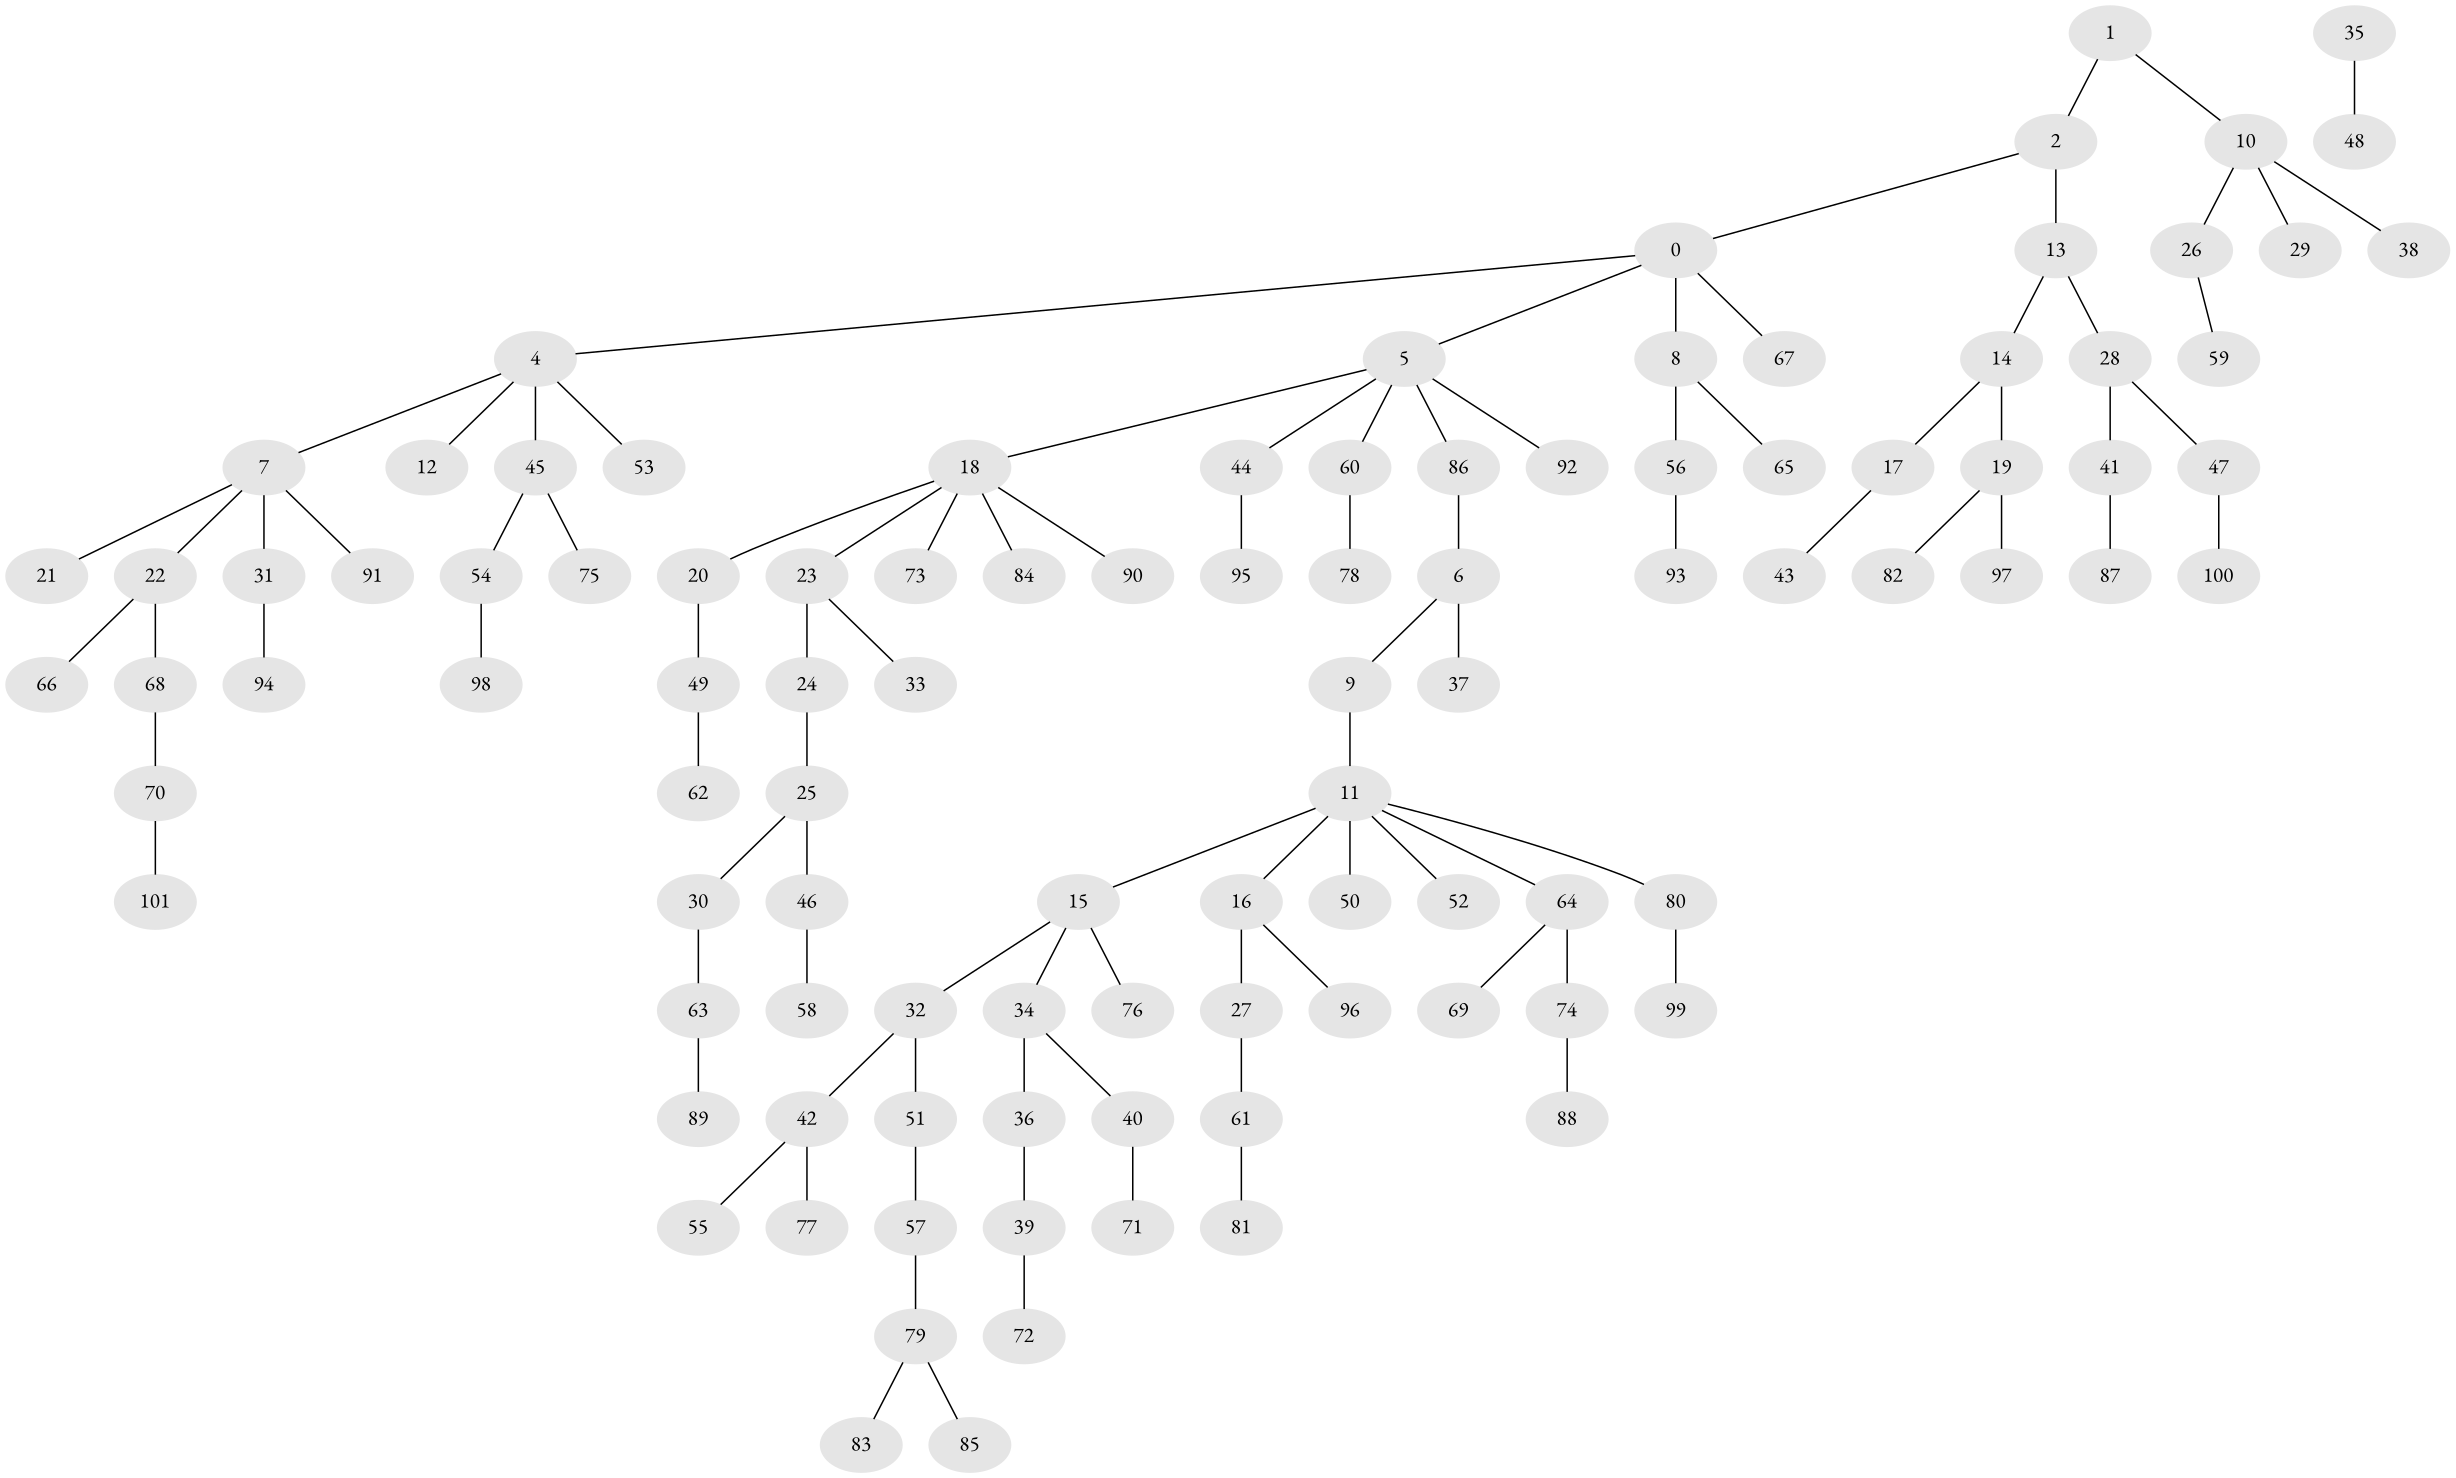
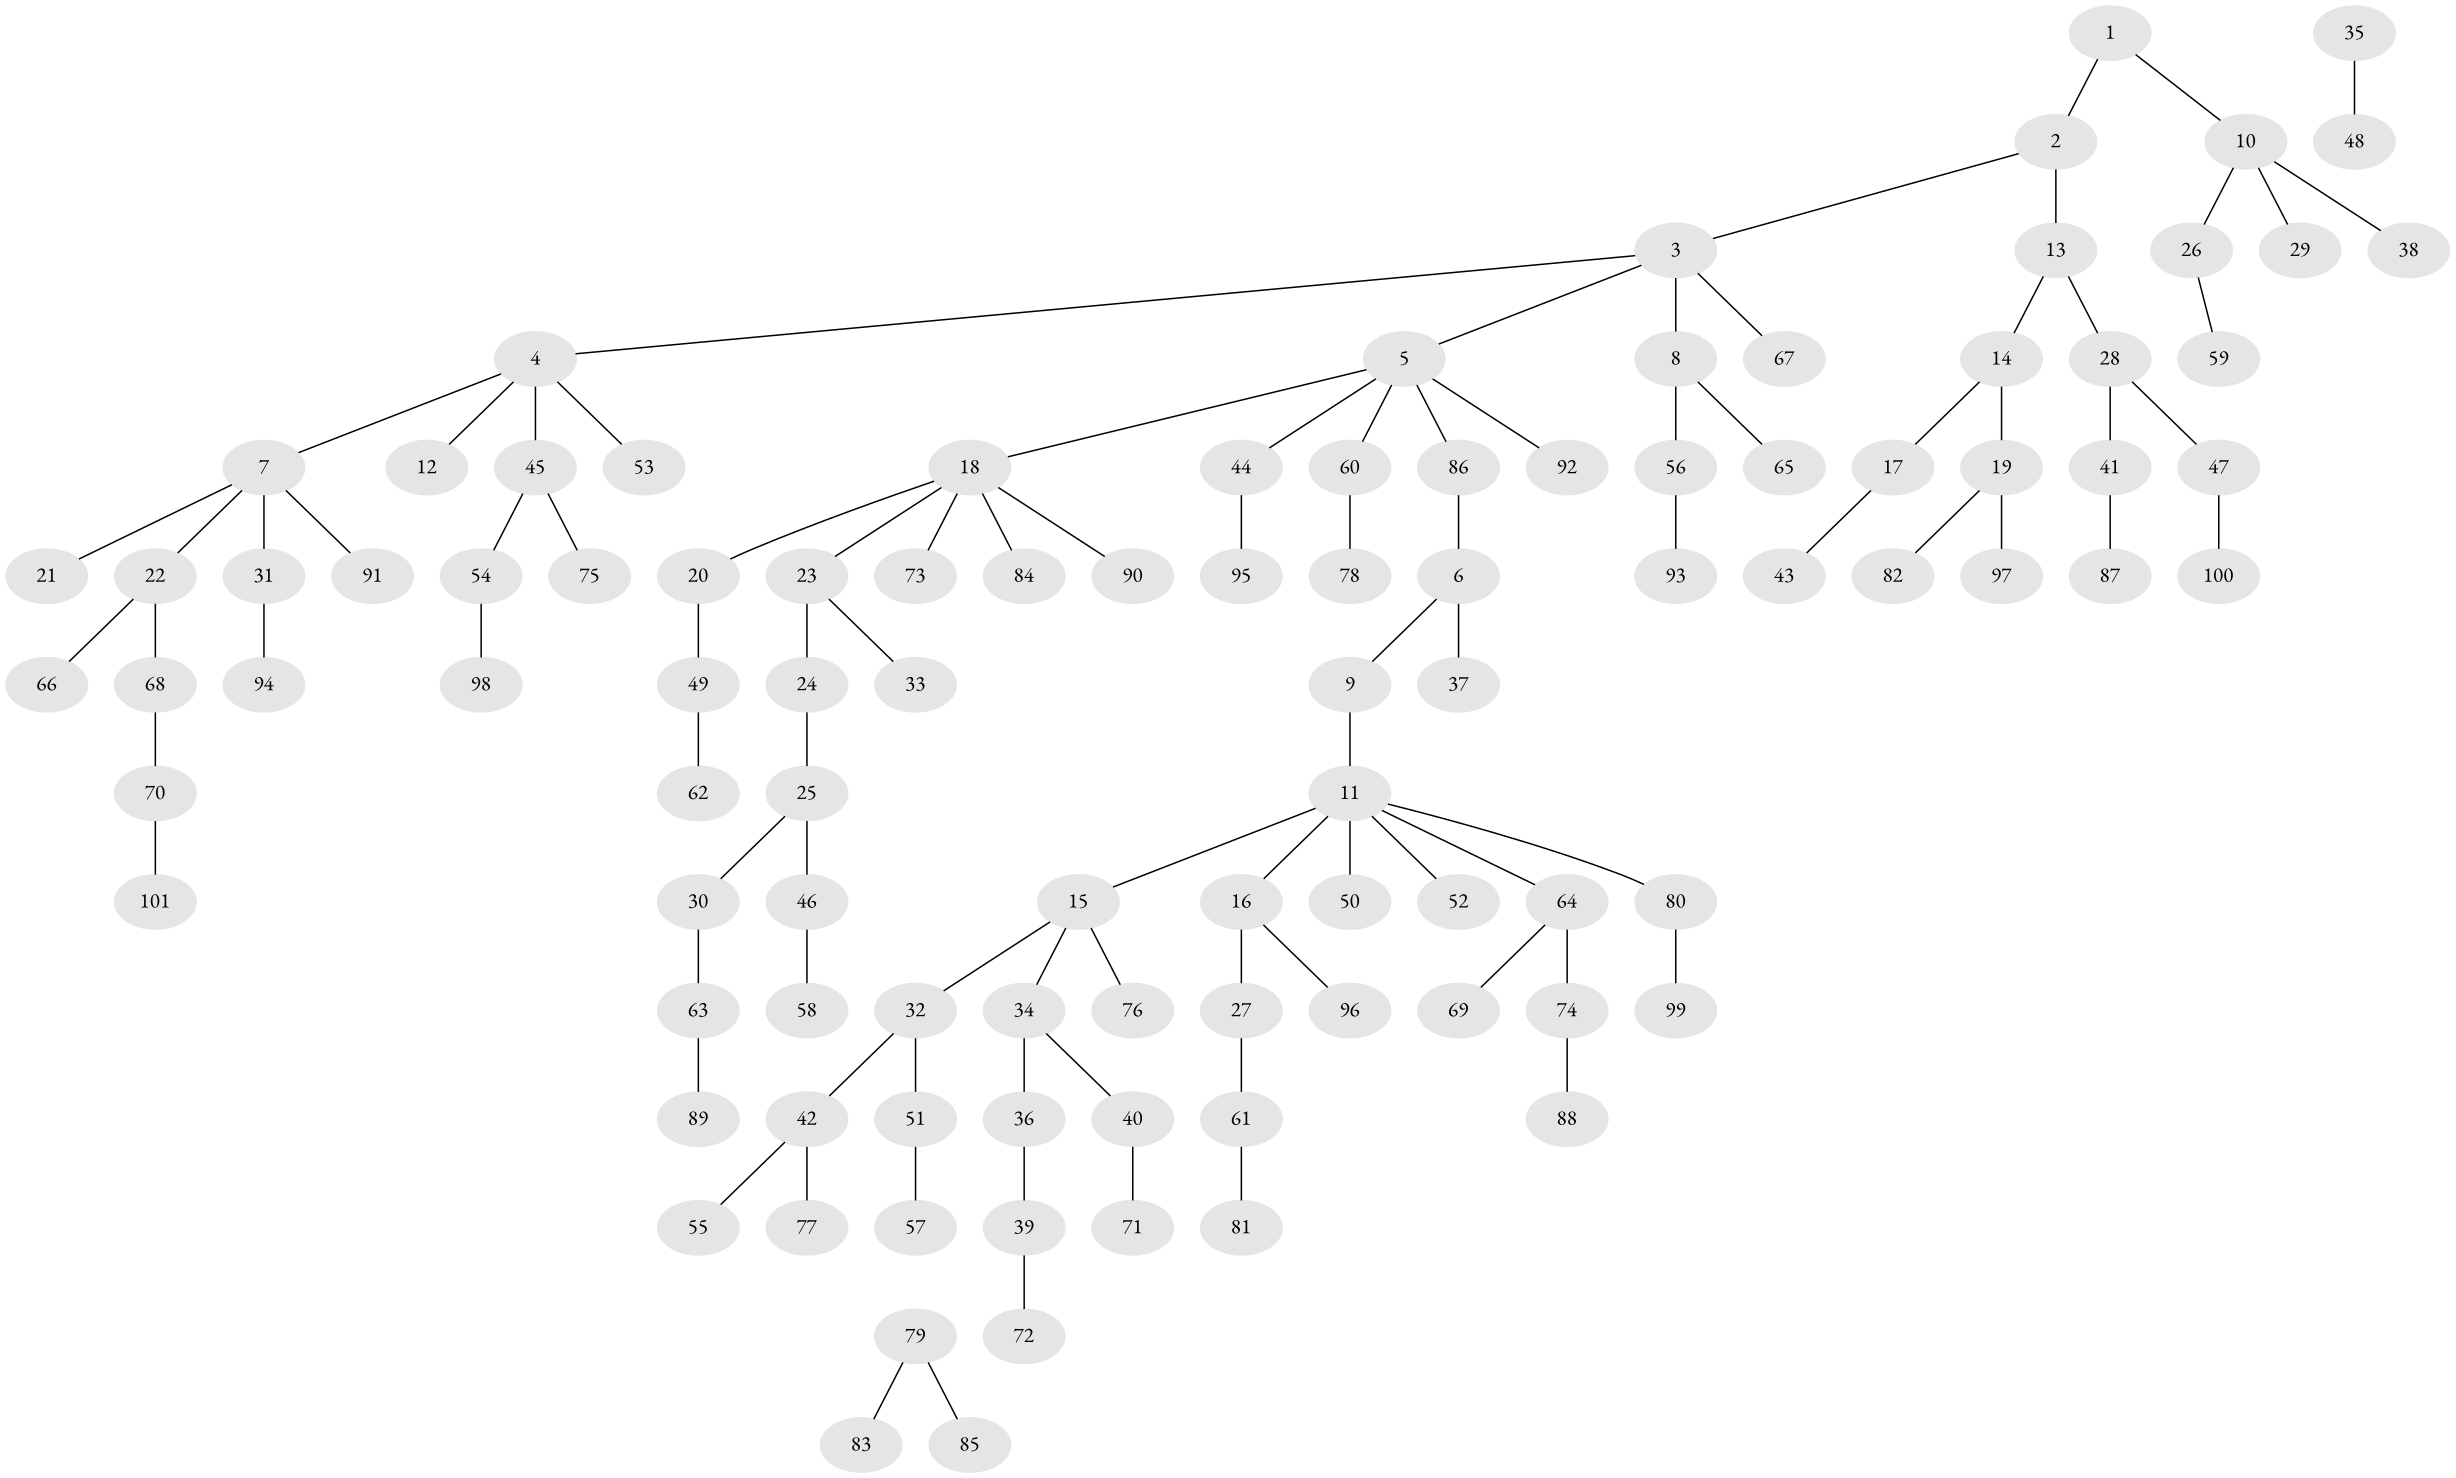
node "0": label "0" -> "3"
edge "57" -- "79": removed
